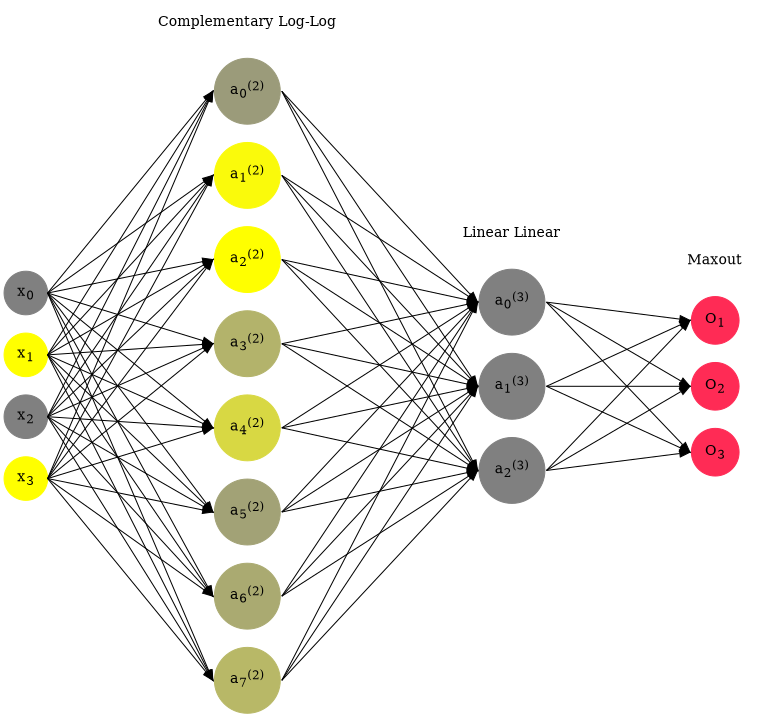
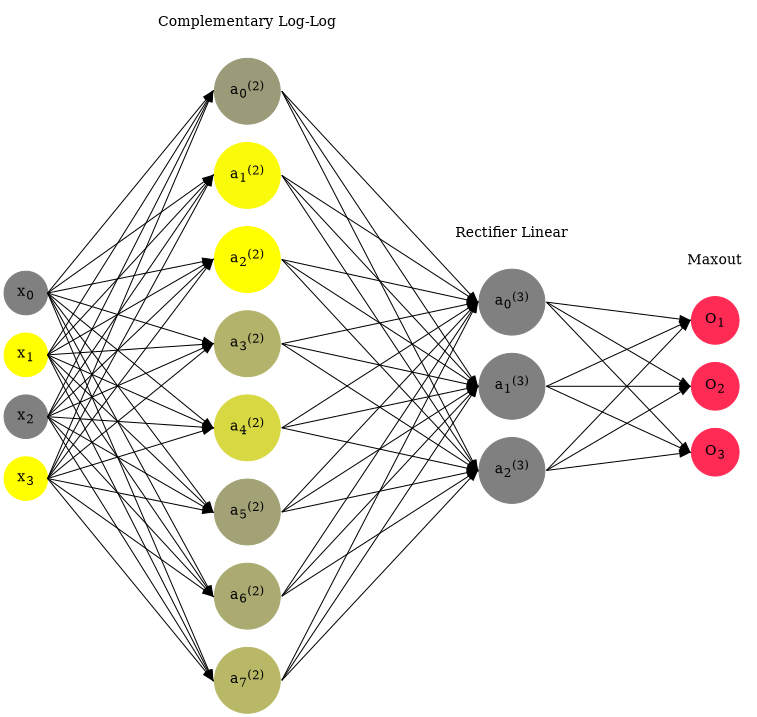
node "Linear Linear": label "Linear Linear" -> "Rectifier Linear"
